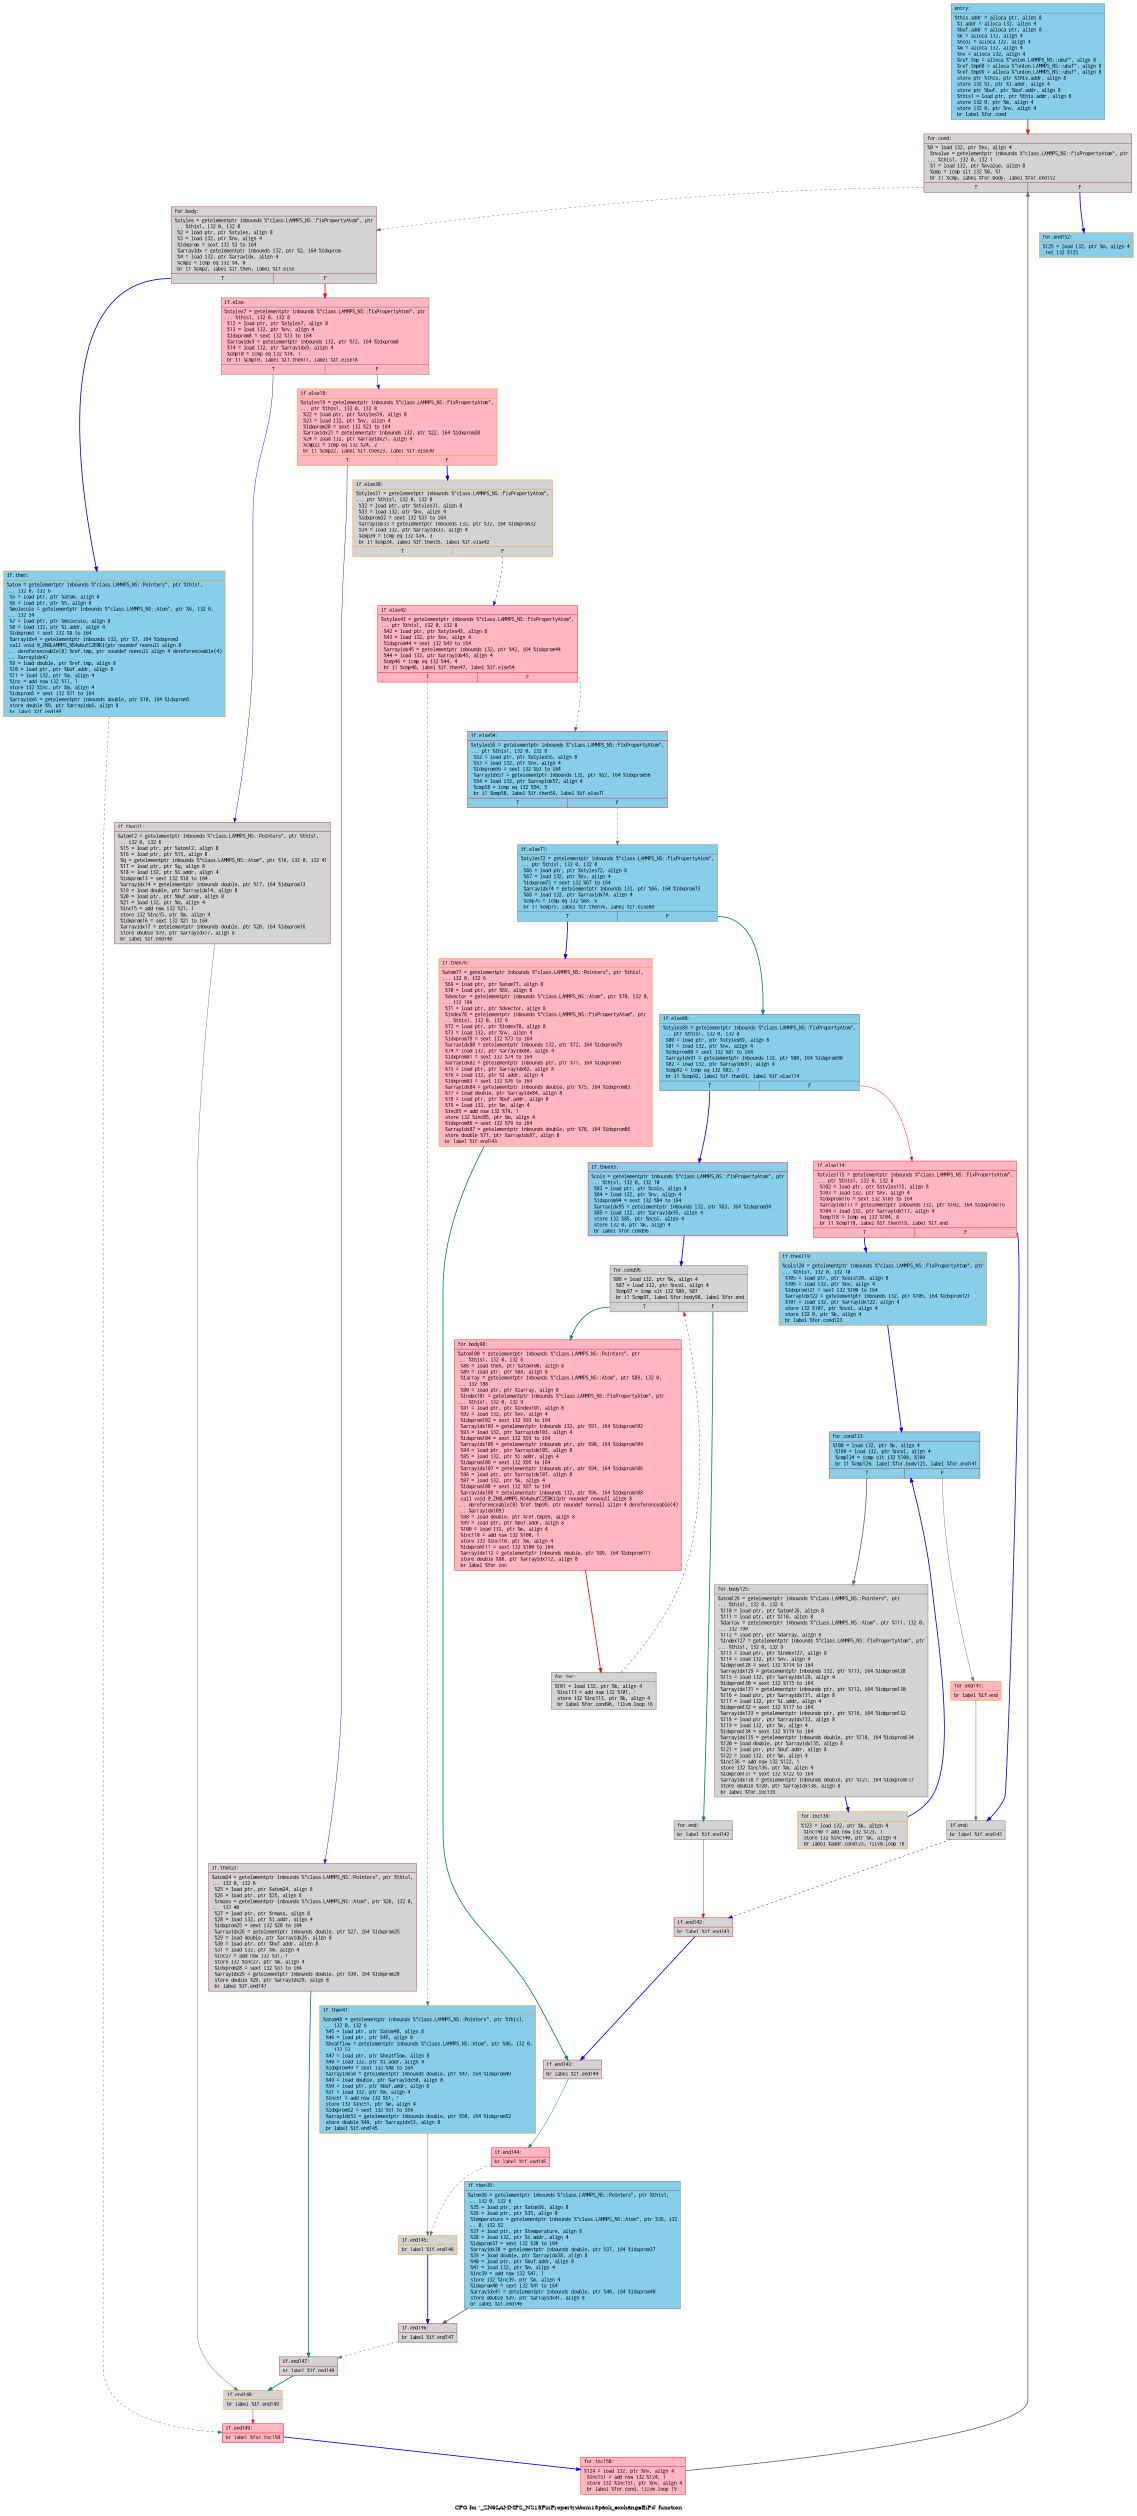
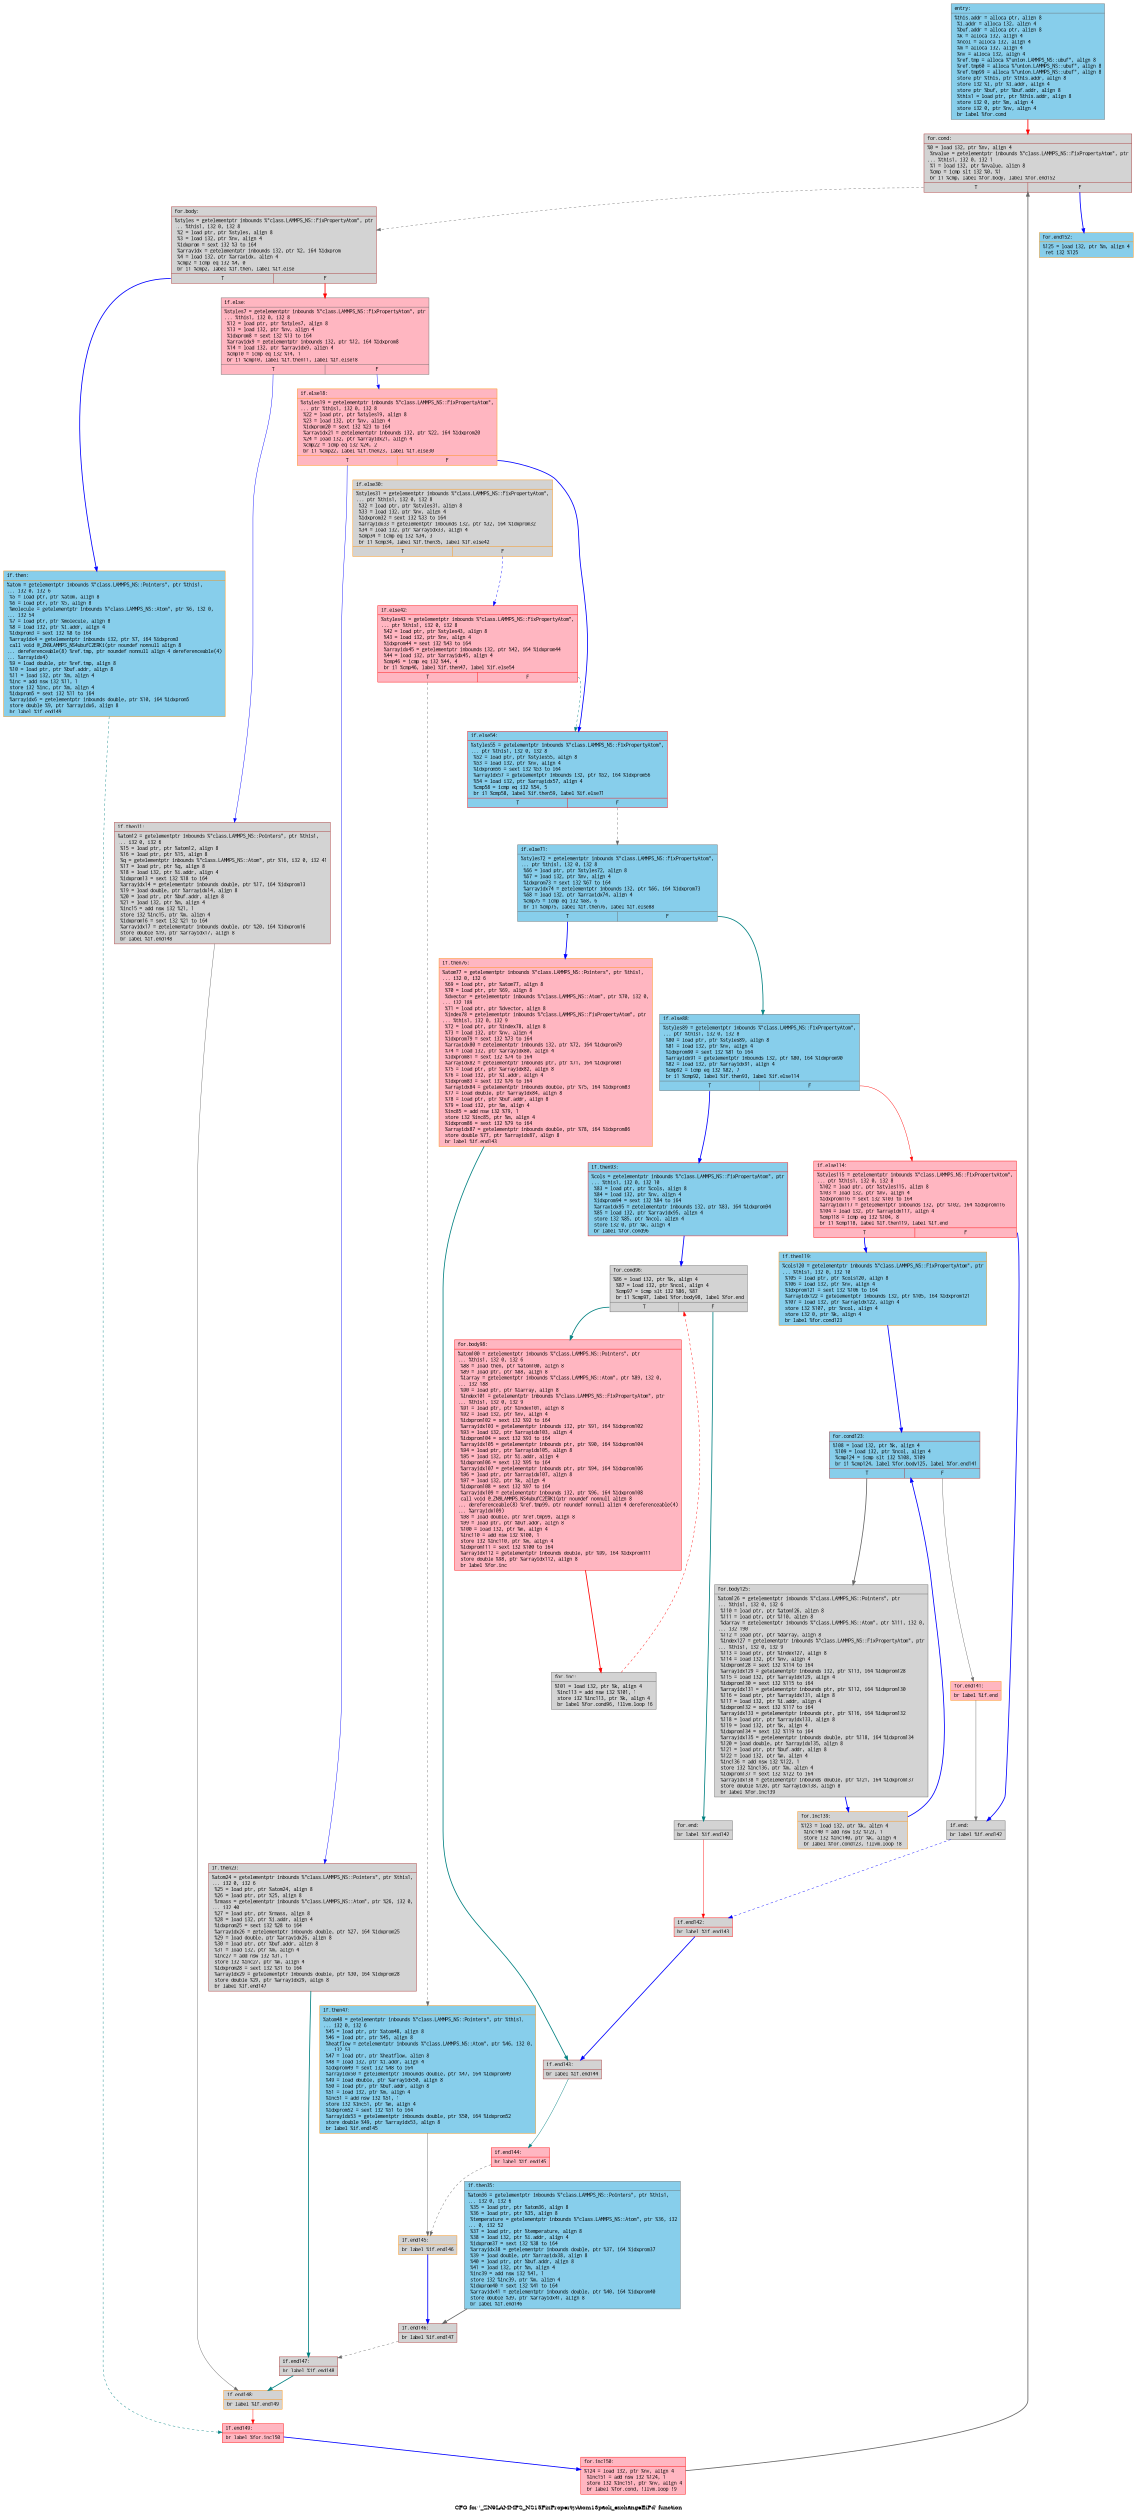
edge "if.else18:" -> "if.else30:": now "if.else18:" -> "if.else54:"
node "for.inc139:": text "br label %addr.cond123, !llvm.loop !8" -> "br label %for.cond123, !llvm.loop !8"
